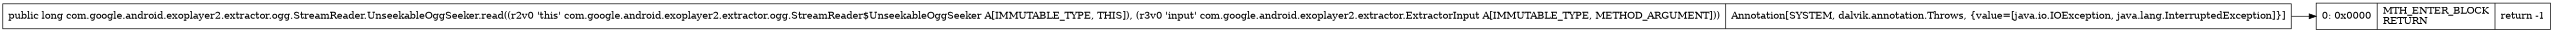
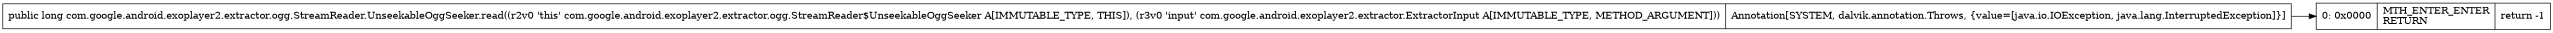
node "0: 0x0000": text "MTH_ENTER_BLOCK" -> "MTH_ENTER_ENTER"
